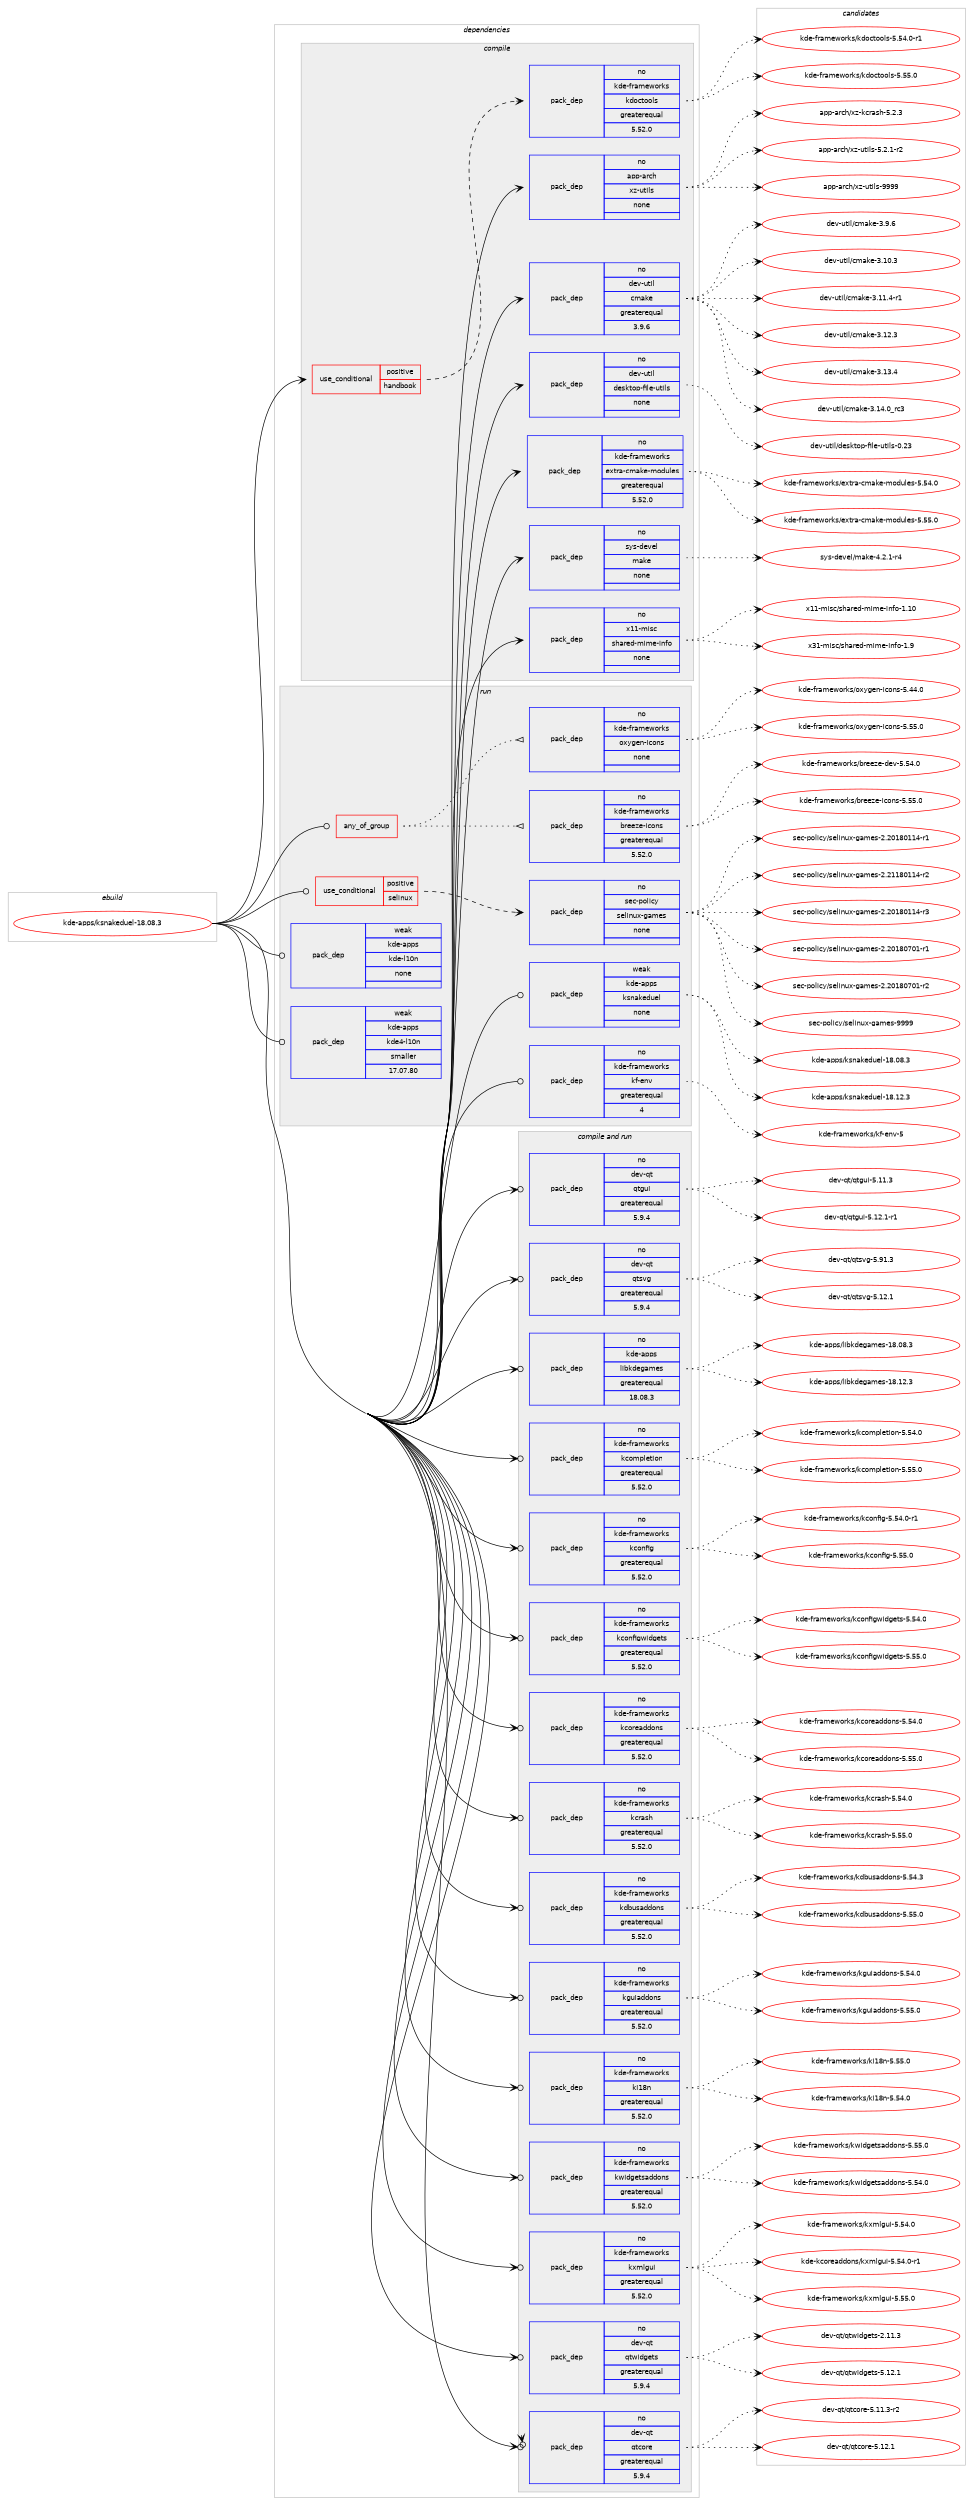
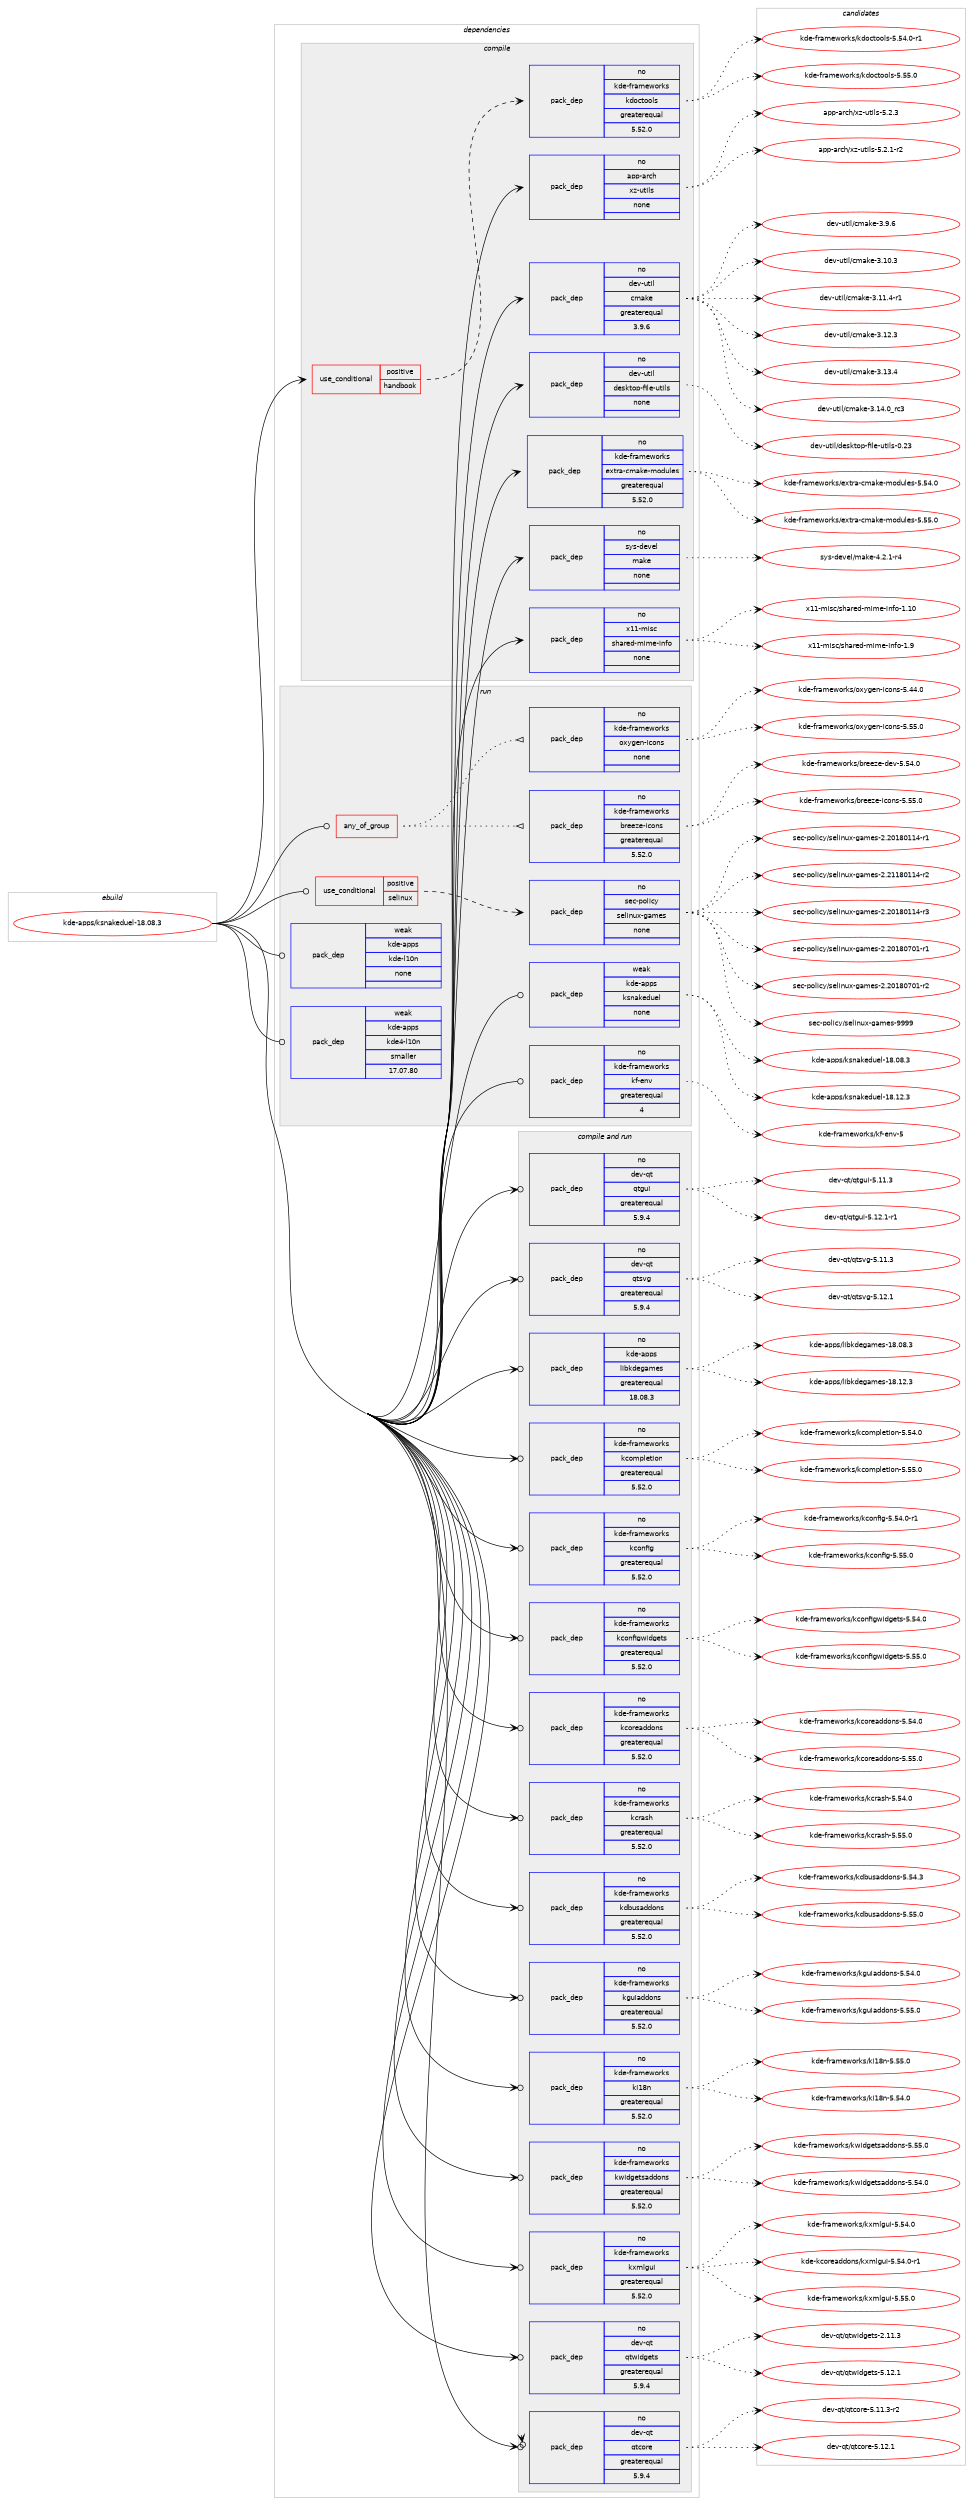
node "app-arch/xz-kcrash-5.2.3": label "app-arch/xz-kcrash-5.2.3" -> "app-arch/xz-utils-5.2.3"
node "app-arch/xz-utils-9999": removed
node "x31-misc/shared-mime-info-1.9": label "x31-misc/shared-mime-info-1.9" -> "x11-misc/shared-mime-info-1.9"
node "dev-qt/qtsvg-5.91.3": label "dev-qt/qtsvg-5.91.3" -> "dev-qt/qtsvg-5.11.3"
